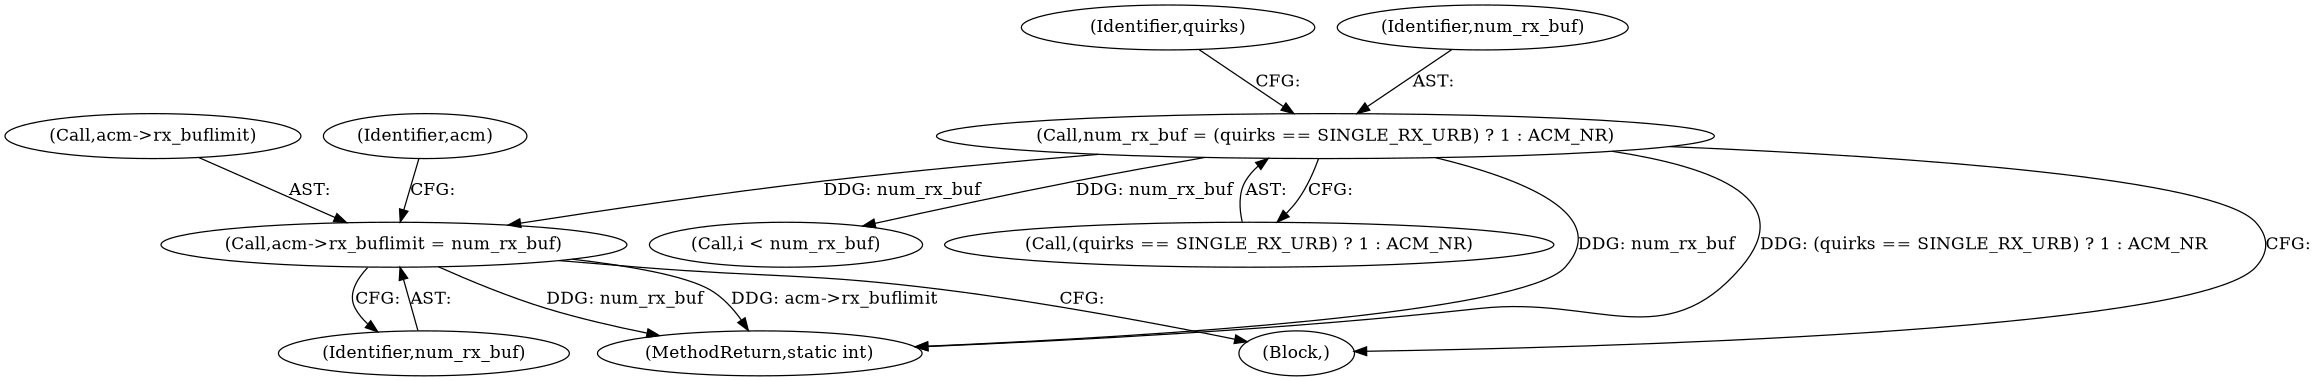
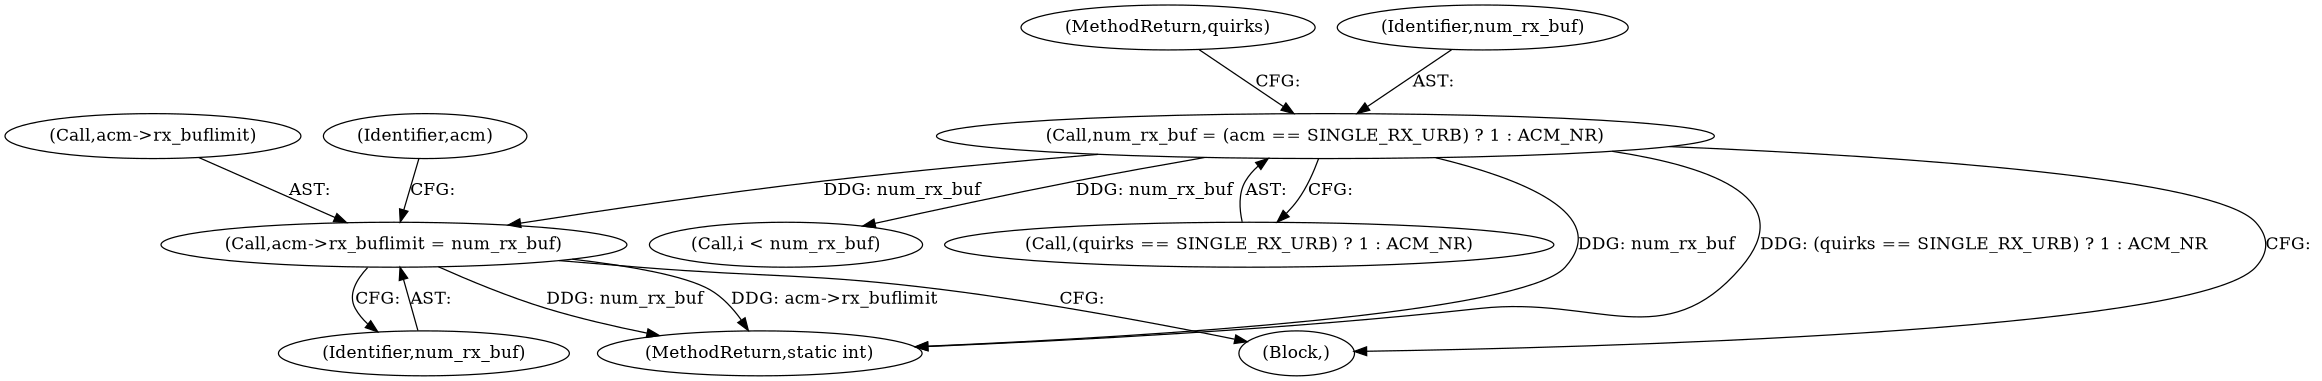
node "(Identifier,quirks)": label "(Identifier,quirks)" -> "(MethodReturn,quirks)"
node "(Call,num_rx_buf = (quirks == SINGLE_RX_URB) ? 1 : ACM_NR)": label "(Call,num_rx_buf = (quirks == SINGLE_RX_URB) ? 1 : ACM_NR)" -> "(Call,num_rx_buf = (acm == SINGLE_RX_URB) ? 1 : ACM_NR)"
